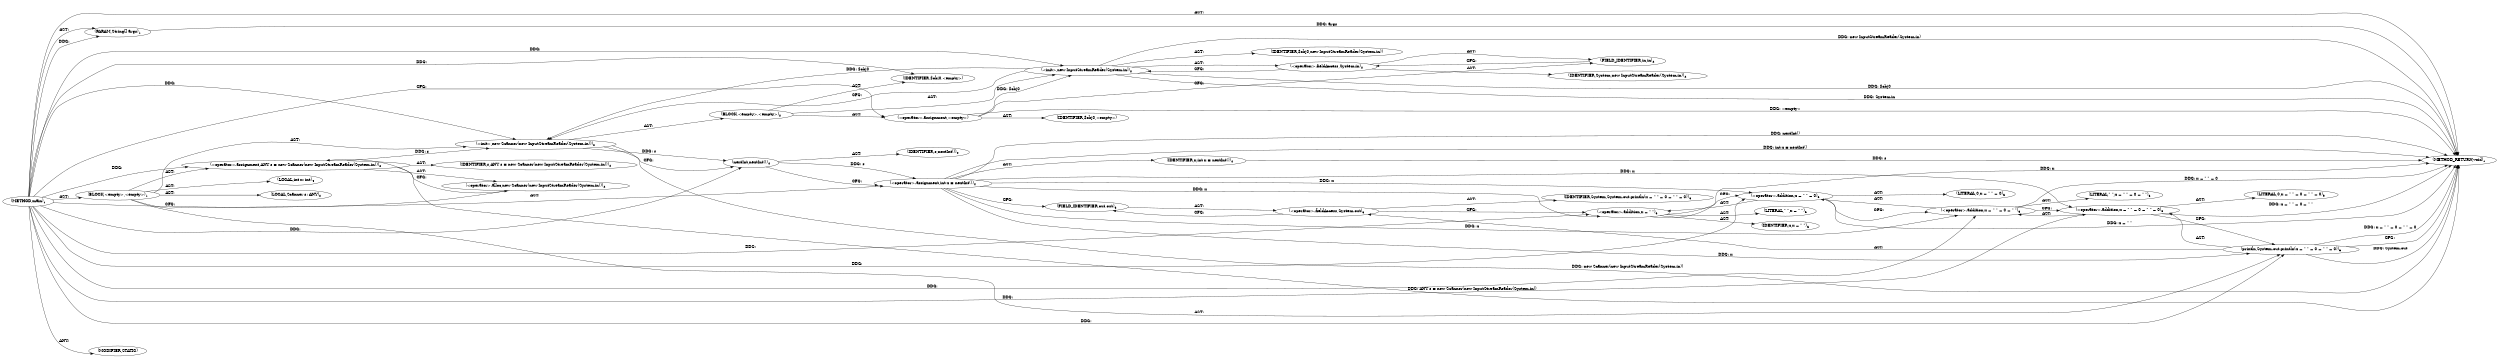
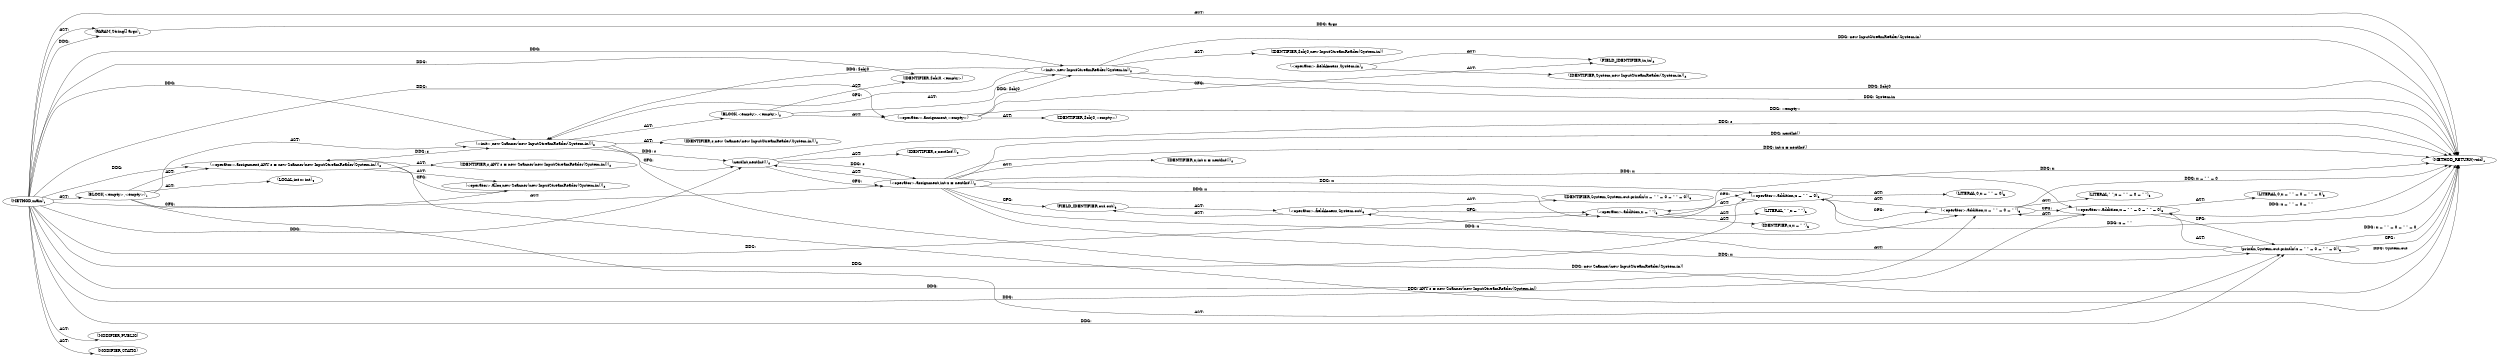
edge "(FIELD_IDENTIFIER,in,in)" -> "(<operator>.fieldAccess,System.in)": removed, label "CFG:"
edge "(<init>,new InputStreamReader(System.in))" -> "(<operator>.fieldAccess,System.in)": removed, label "AST:"
edge "(<operator>.fieldAccess,System.in)" -> "(<init>,new InputStreamReader(System.in))": removed, label "CFG:"
edge "(METHOD,main)" -> "(<operator>.assignment,<empty>)": label "CFG: " -> "DDG: "
node "(IDENTIFIER,s,new Scanner(new InputStreamReader(System.in)))": added
edge "(IDENTIFIER,x,int x = nextInt())" -> "(METHOD_RETURN,void)": now "(nextInt,nextInt())" -> "(METHOD_RETURN,void)"
edge "(<operator>.assignment,int x = nextInt())" -> "(nextInt,nextInt())": added, label "AST:"
node "(LOCAL,Scanner s: ANY)": removed
edge "(<operator>.fieldAccess,System.out)" -> "(FIELD_IDENTIFIER,out,out)": label "CFG: " -> "AST: "
node "(MODIFIER,PUBLIC)": added
edge "(METHOD,main)" -> "(MODIFIER,STATIC)": label "ANY: " -> "AST: "
